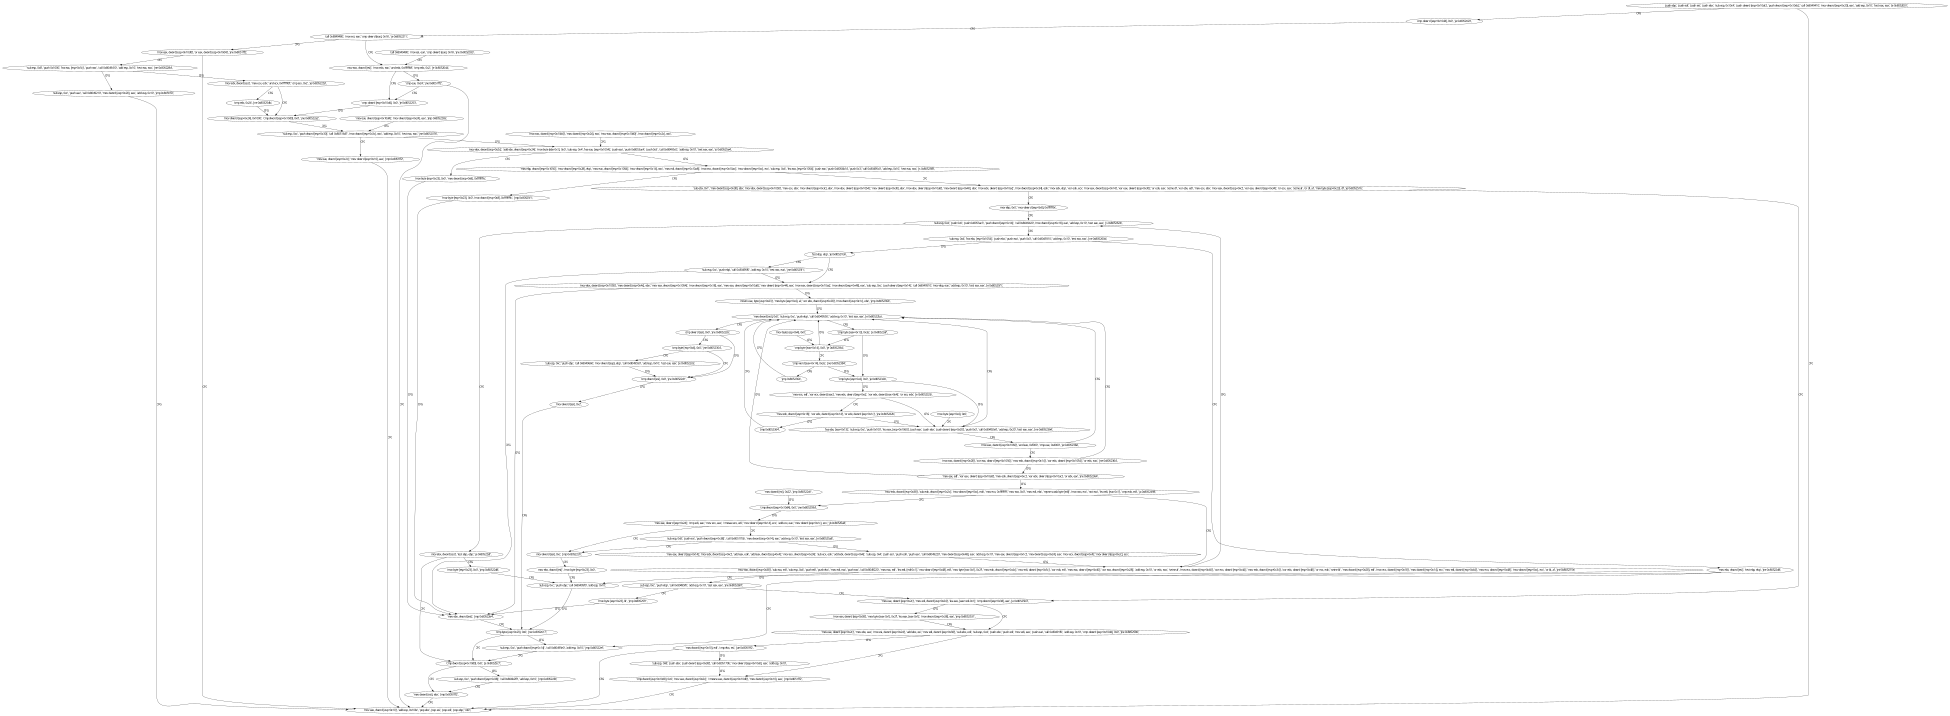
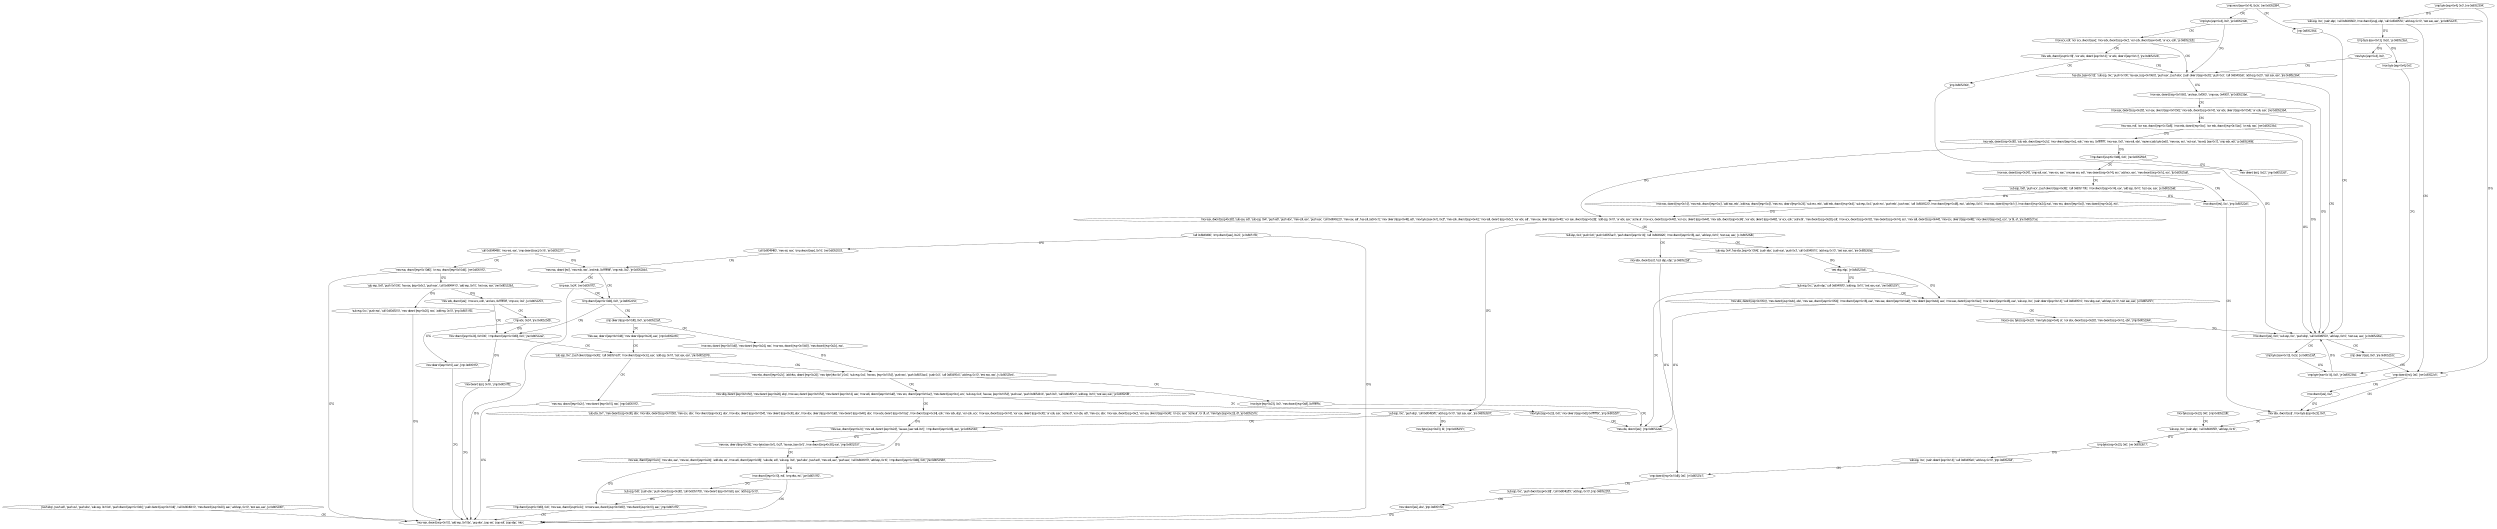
node "'cmp dword [esp+0x10d4], 0x0', 'je 0x8052023',": removed
node "'cmp byte [eax+0x13], 0x2e', 'je 0x80523aa',": added
node "'cmp eax, 0x24', 'jne 0x8051ff2',": label "'cmp eax, 0x24', 'jne 0x8051ff2'," -> "'cmp eax, 5x24', 'jne 0x8051ff2',"
node "'cmp edx, 0x24', 'jne 0x80325db',": label "'cmp edx, 0x24', 'jne 0x80325db'," -> "'cmp edx, 0x24', 'jne 0x80525db',"
node "'mov ebp, 0x0', 'mov dword [esp+0x8], 0xffffff9c',": removed
node "'call 0x8049480', 'cmp dword [eax], 0x22', 'je 0x8051ff2',": added
node "'test ebp, ebp', 'je 0x80521b6',": label "'test ebp, ebp', 'je 0x80521b6'," -> "'test ebp, ebp', 'je 0x84521b6',"
node "'cmp dword [esp+0x10d0], 0x0', 'je 0x80522ad',": added
edge "'cmp dword [esi], 0x0', 'jne 0x80522c6'," -> "'cmp byte [esp+0x4], 0x0', 'jne 0x8052304',": removed, label "CFG"
edge "'cmp byte [eax+0x14], 0x0', 'je 0x8052364'," -> "'cmp word [eax+0x14], 0x2e', 'jne 0x8052384',": removed, label "CFG"
edge "'cmp byte [eax+0x13], 0x2e', 'je 0x80523af'," -> "'cmp byte [esp+0x4], 0x0', 'je 0x805232b',": removed, label "CFG"
node "'mov dword [esp+0x10], eax', 'jmp 0x8051ff2',": added
node "'mov dword [esi], 0x16', 'jmp 0x8051ff2',": added
edge "'cmp dword [esi], 0x0', 'jne 0x80522d1'," -> "'mov ebx, dword [esi]', 'mov byte [esp+0x23], 0x0',": added, label "CFG"
edge "'mov dword [esi], 0x22', 'jmp 0x80522d1'," -> "'cmp dword [esp+0x10d4], 0x0', 'jne 0x805259d',": reversed
edge "'mov dword [esi], 0x2'," -> "'cmp byte [esp+0x23], 0x0', 'jne 0x8052617',": now "'mov dword [esi], 0x2'," -> "'mov ebx, dword [esi]', 'mov byte [esp+0x23], 0x0',"
edge "'mov ebx, dword [esi]', 'test ebp, ebp', 'je 0x80522ef'," -> "'mov byte [esp+0x23], 0x0', 'jmp 0x80522d8',": removed, label "CFG"
node "'mov ebx, dword [esi]', 'test ebp, ebp', 'jne 0x80522d8',": removed
edge "'mov byte [esp+0x23], bl', 'jmp 0x80525f1'," -> "'mov ebx, dword [esi]', 'jmp 0x80522e4',": removed, label "CFG"
edge "'mov ebx, dword [esi]', 'jmp 0x80522e4'," -> "'cmp byte [esp+0x23], 0x0', 'jne 0x8052617',": removed, label "CFG"
edge "'cmp byte [esp+0x23], 0x0', 'jne 0x8052617'," -> "'cmp dword [esp+0x10d0], 0x0', 'je 0x80525c7',": removed, label "CFG"
edge "'cmp dword [esp+0x10d0], 0x0', 'je 0x80525c7'," -> "'mov dword [esi], ebx', 'jmp 0x8051ff2',": removed, label "CFG"
